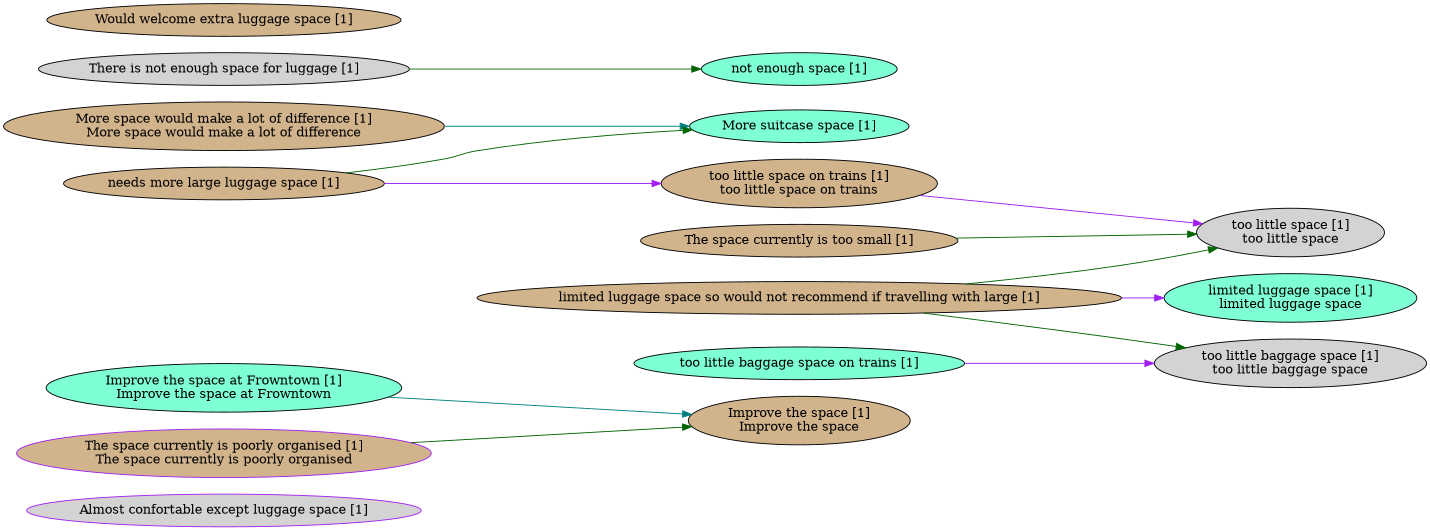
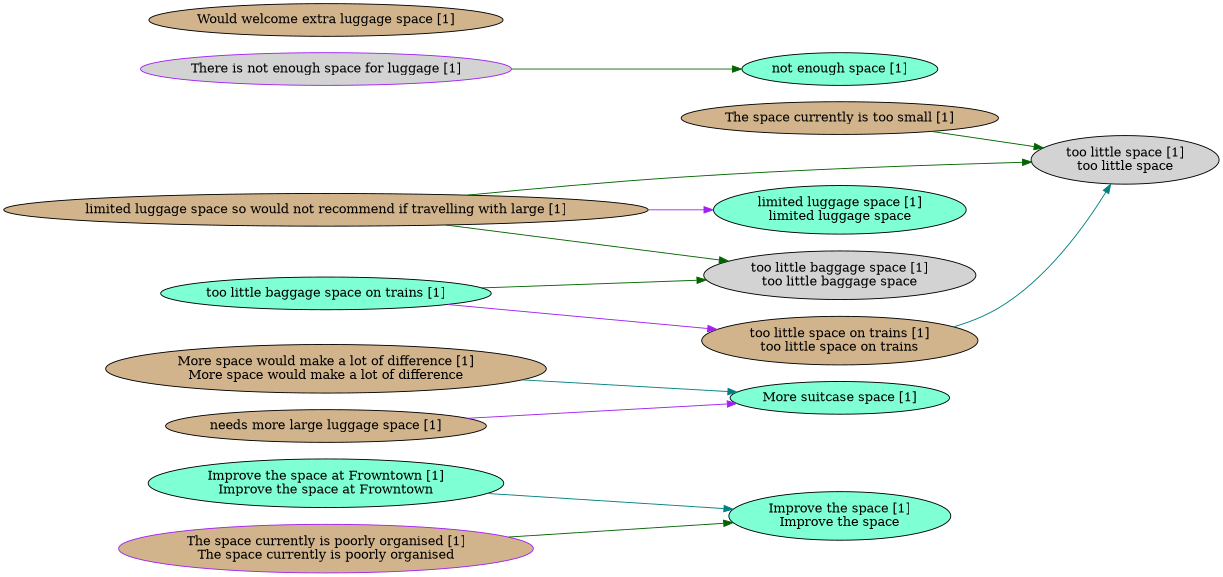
node "There is not enough space for luggage [1]": color black -> purple
edge "needs more large luggage space [1]" -> "More suitcase space [1]": color darkgreen -> purple
edge "needs more large luggage space [1]" -> "too little space on trains [1] too little space on trains": now "too little baggage space on trains [1]" -> "too little space on trains [1] too little space on trains"
edge "too little space on trains [1] too little space on trains" -> "too little space [1] too little space": color purple -> teal
edge "too little baggage space on trains [1]" -> "too little baggage space [1] too little baggage space": color purple -> darkgreen
node "Improve the space [1] Improve the space": fillcolor tan -> aquamarine
node "Almost confortable except luggage space [1]": removed
